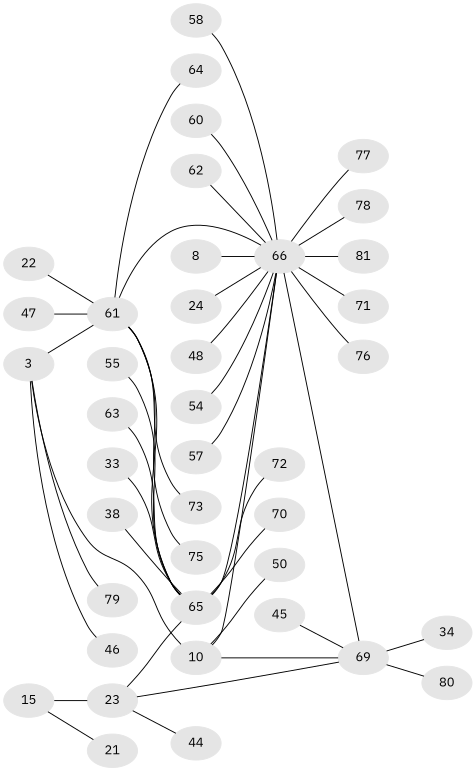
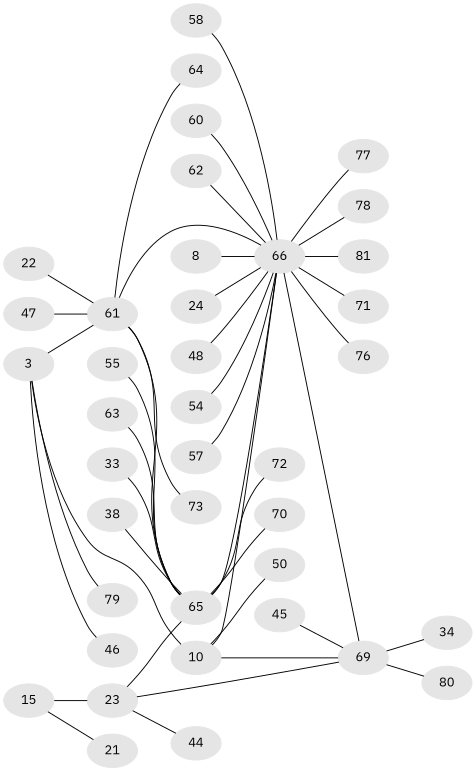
node "75": removed
